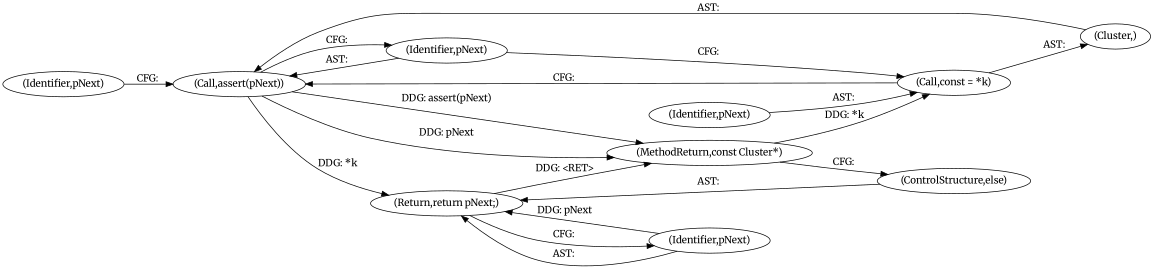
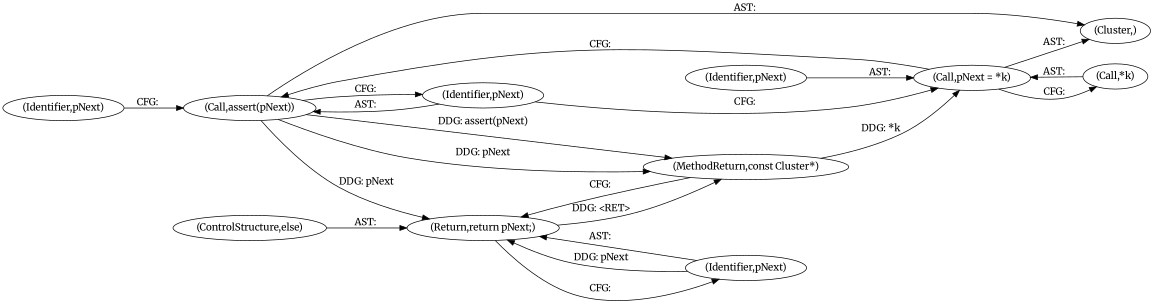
edge "(Cluster,)" -> "(Call,assert(pNext))": reversed
node "(Call,*k)": added
node "(Call,const = *k)": label "(Call,const = *k)" -> "(Call,pNext = *k)"
edge "(Call,assert(pNext))" -> "(Return,return pNext;)": label "DDG: *k" -> "DDG: pNext"
edge "(MethodReturn,const Cluster*)" -> "(ControlStructure,else)": now "(MethodReturn,const Cluster*)" -> "(Return,return pNext;)"
